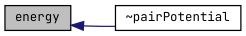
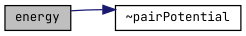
edge "~pairPotential" -> "energy": reversed
